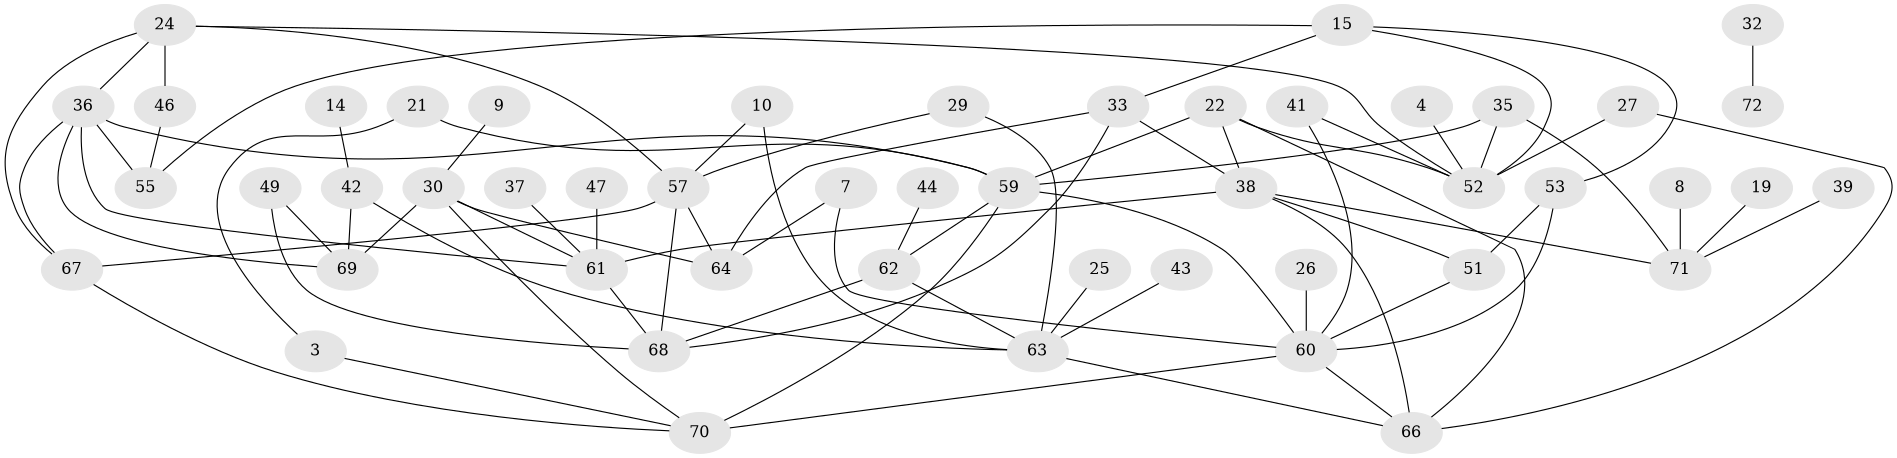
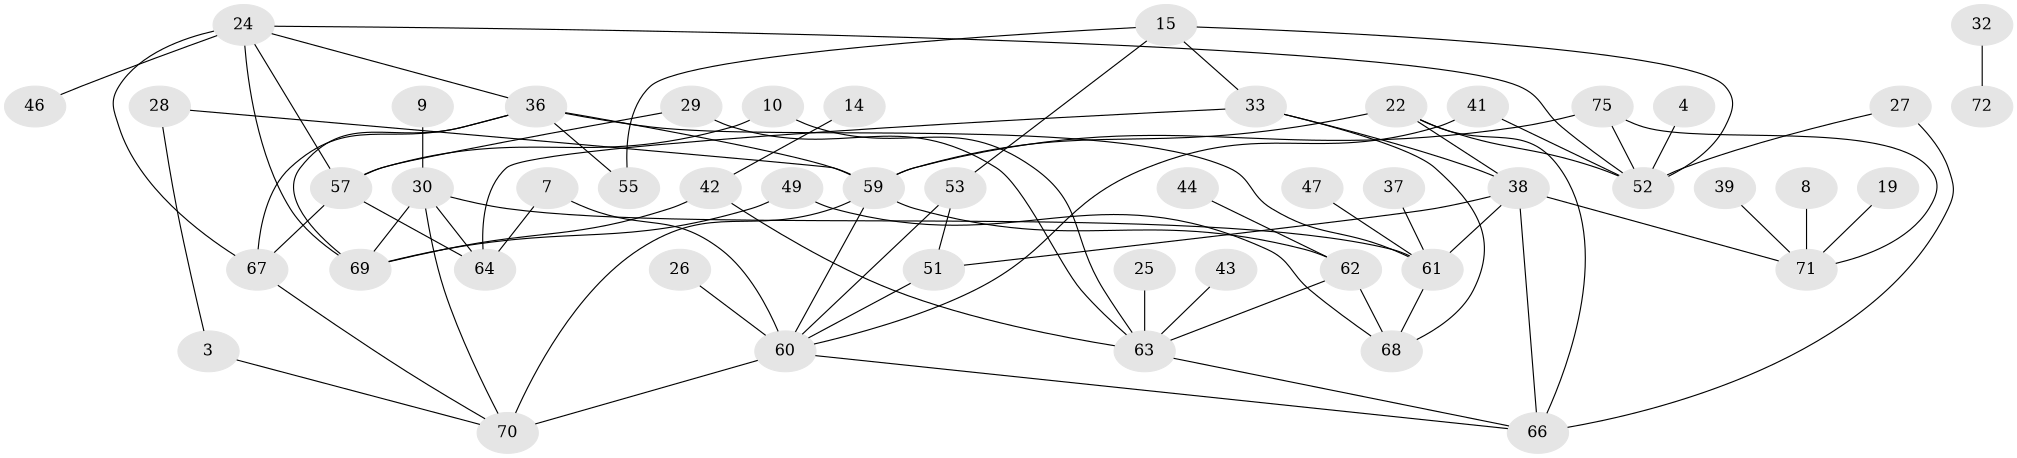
node "21": label "21" -> "28"
node "35": label "35" -> "75"
edge "46" -- "55": removed
edge "24" -- "69": added
edge "57" -- "68": removed
